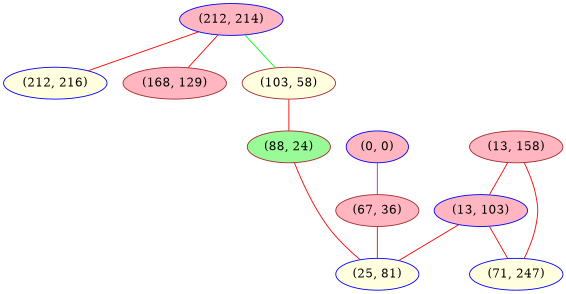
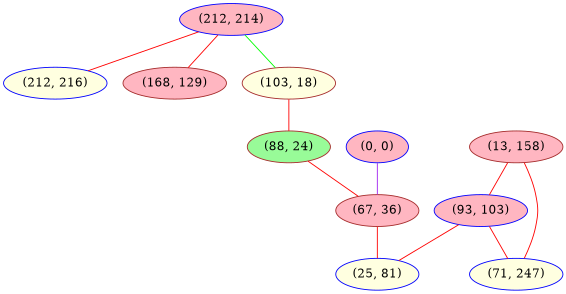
node "(103, 58)": label "(103, 58)" -> "(103, 18)"
node "(13, 103)": label "(13, 103)" -> "(93, 103)"
edge "(88, 24)" -- "(25, 81)": now "(88, 24)" -- "(67, 36)"
